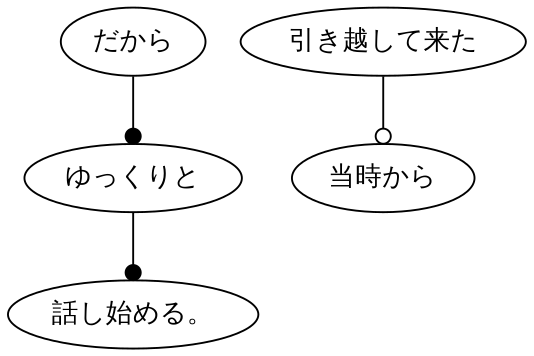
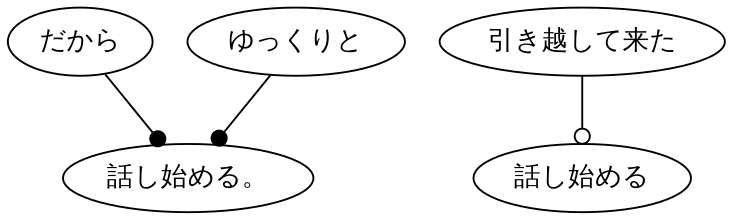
edge "だから" -> "ゆっくりと": now "だから" -> "話し始める。"
node "当時から": label "当時から" -> "話し始める"
